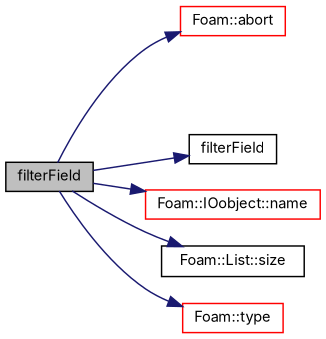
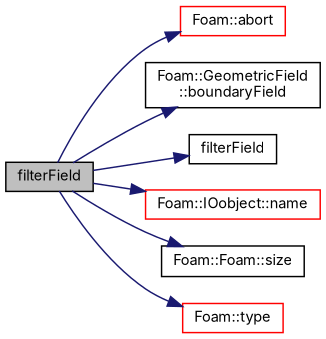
node "Foam::GeometricField ::boundaryField": added
node "Foam::List::size": label "Foam::List::size" -> "Foam::Foam::size"
